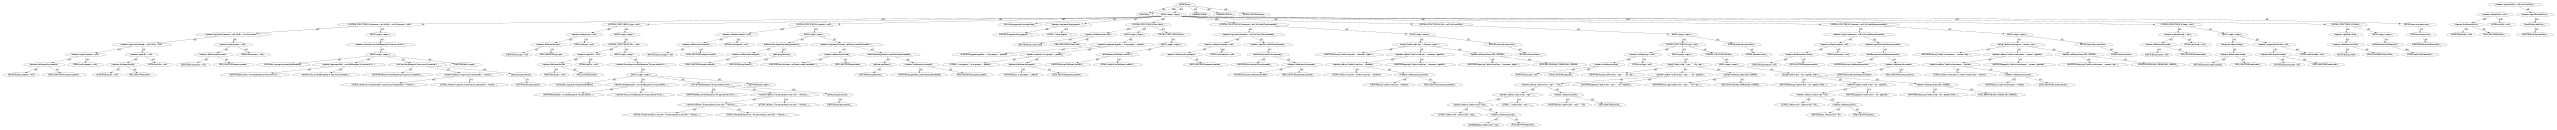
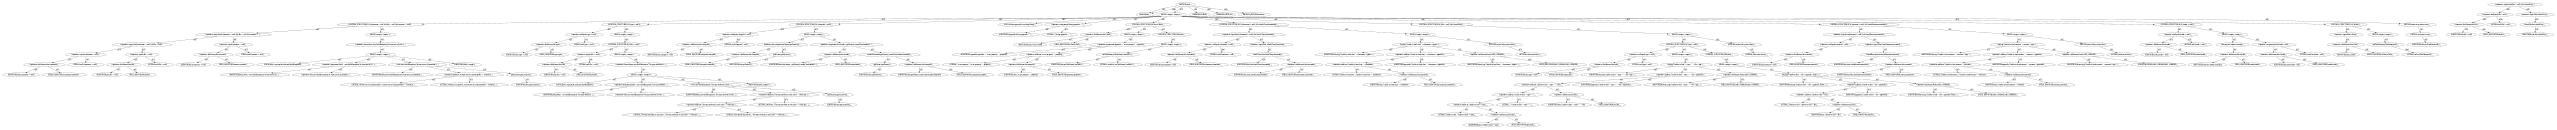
edge "(<operator>.logicalAnd,(file != null) && !checkFile())" -> "(<operator>.notEquals,file != null)": added, label "AST:"
node "(LITERAL,null,resource != null)": removed
node "(IDENTIFIER,this,classname != null)": added
